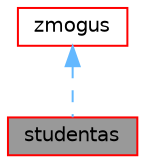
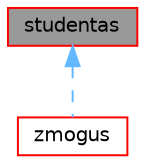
edge "studentas" -> "zmogus": reversed
